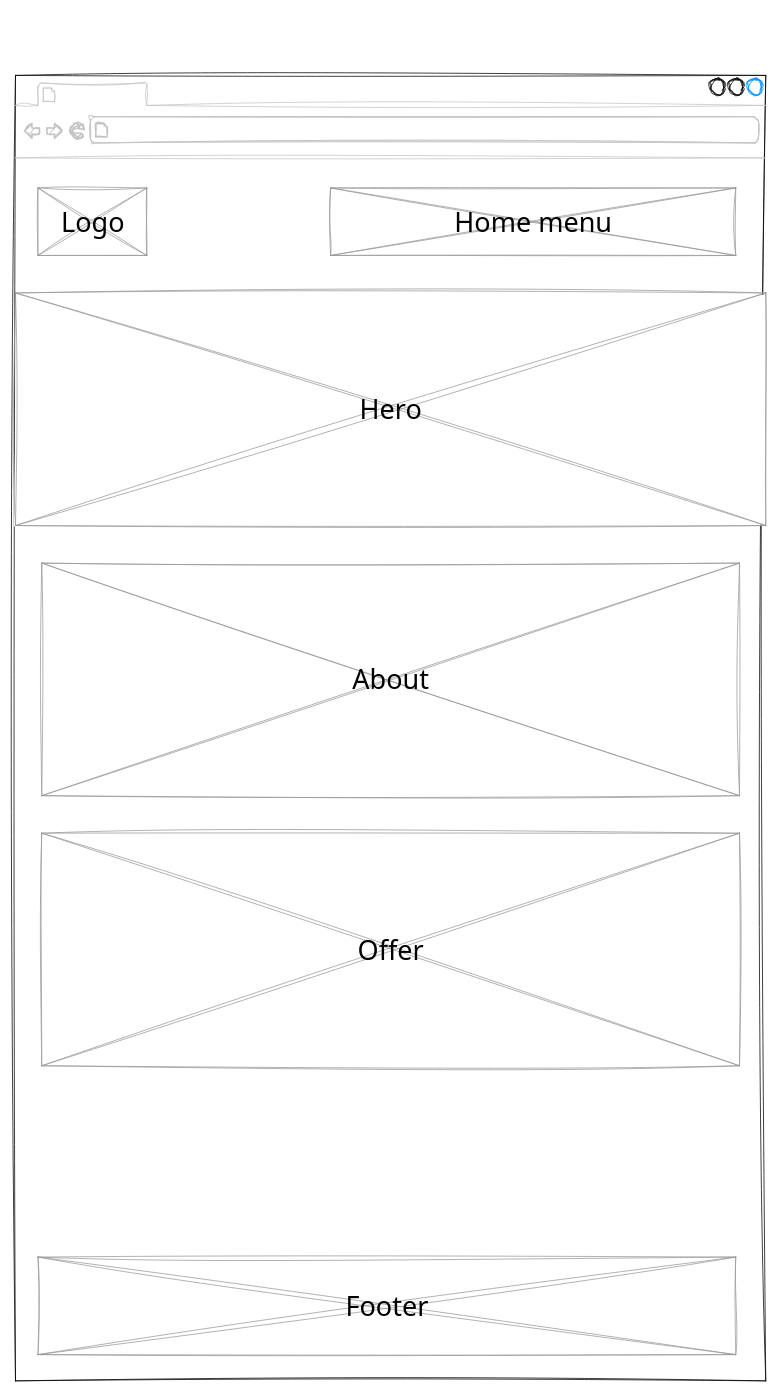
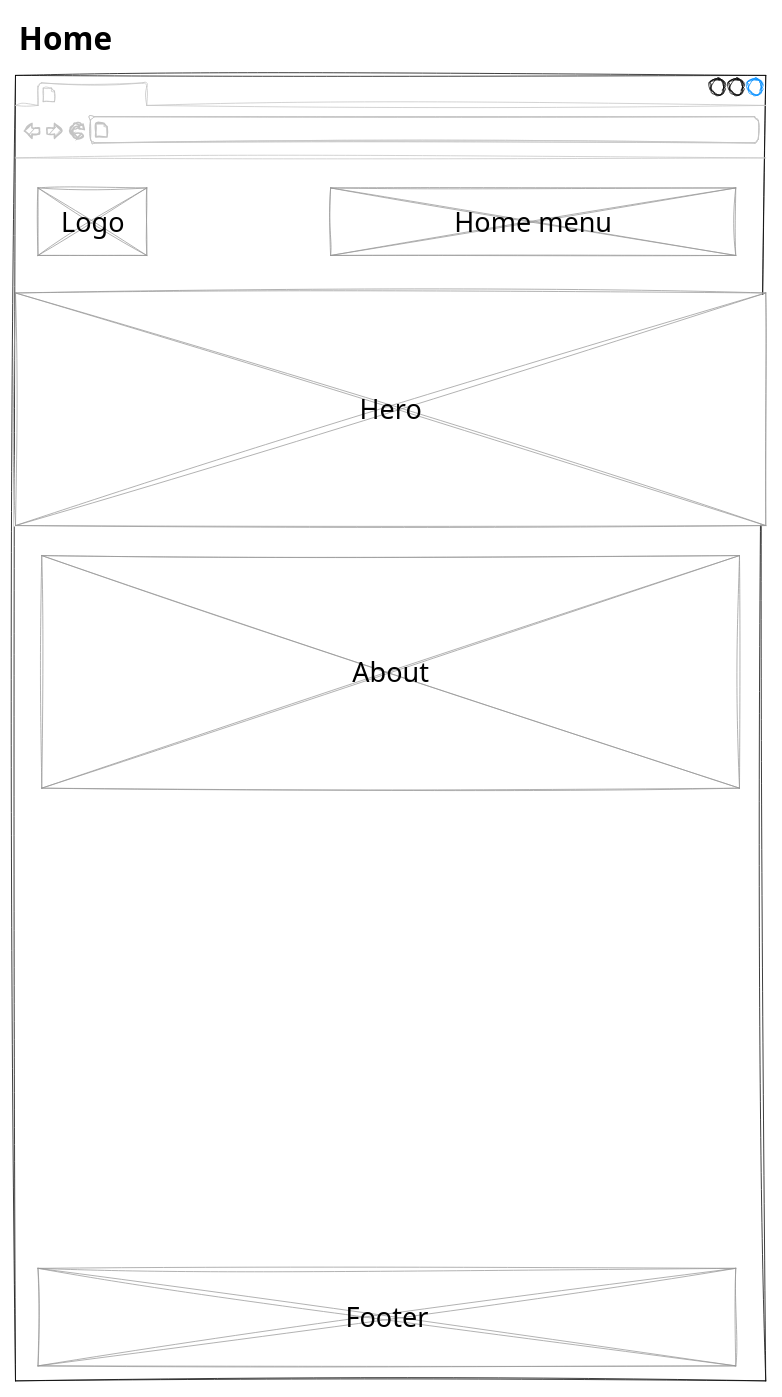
node "Home": added
node "About": moved (390, 679) -> (390, 672)
node "Offer": removed
node "Footer": moved (387, 1305) -> (387, 1317)
